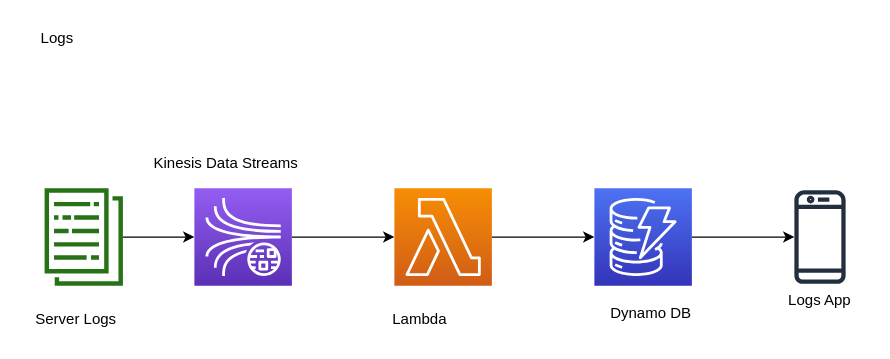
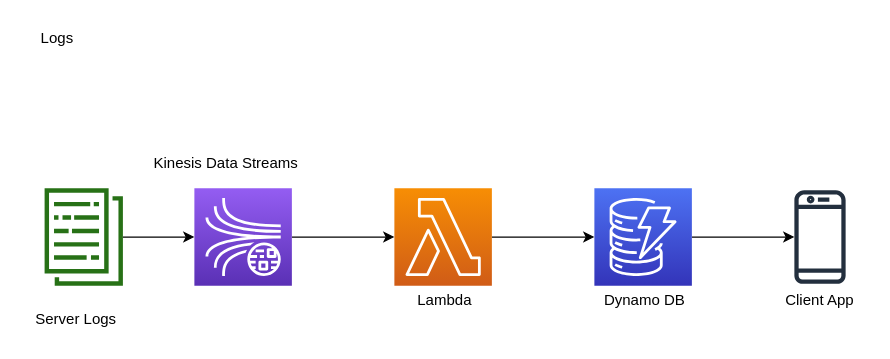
node "Logs App": label "Logs App" -> "Client App"
node "Dynamo DB": moved (651, 313) -> (644, 301)
node "Lambda": moved (419, 319) -> (444, 301)
